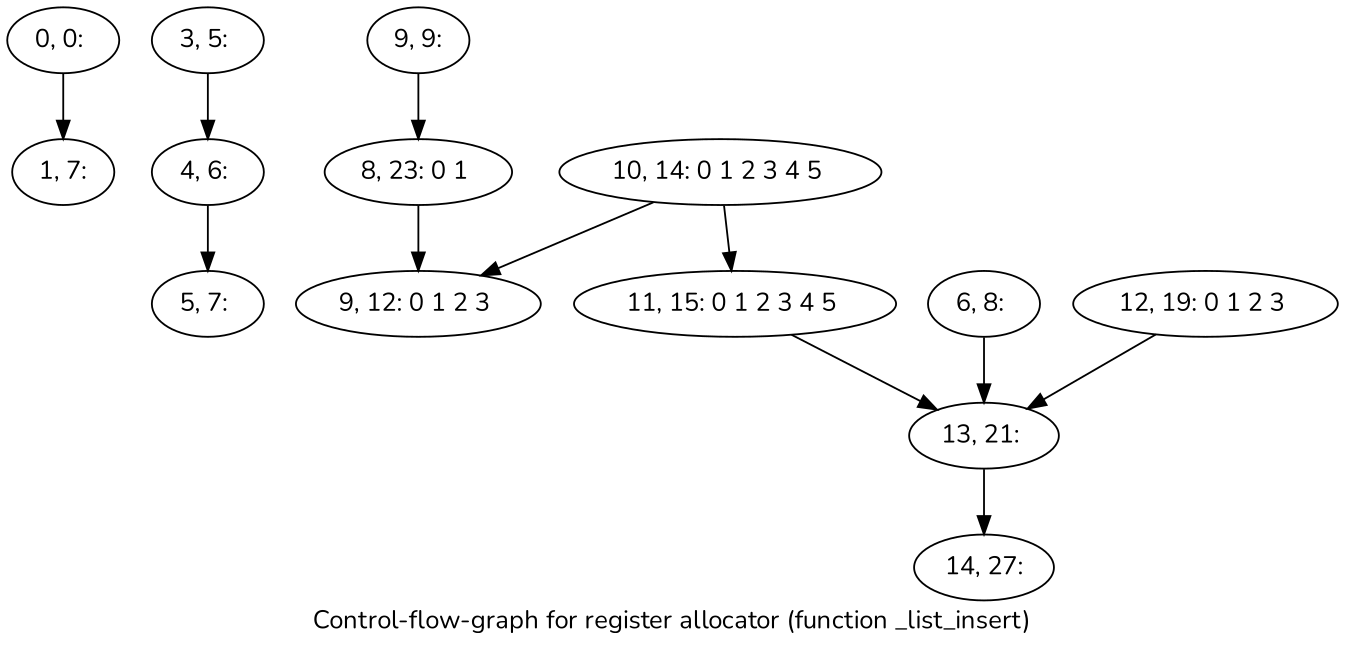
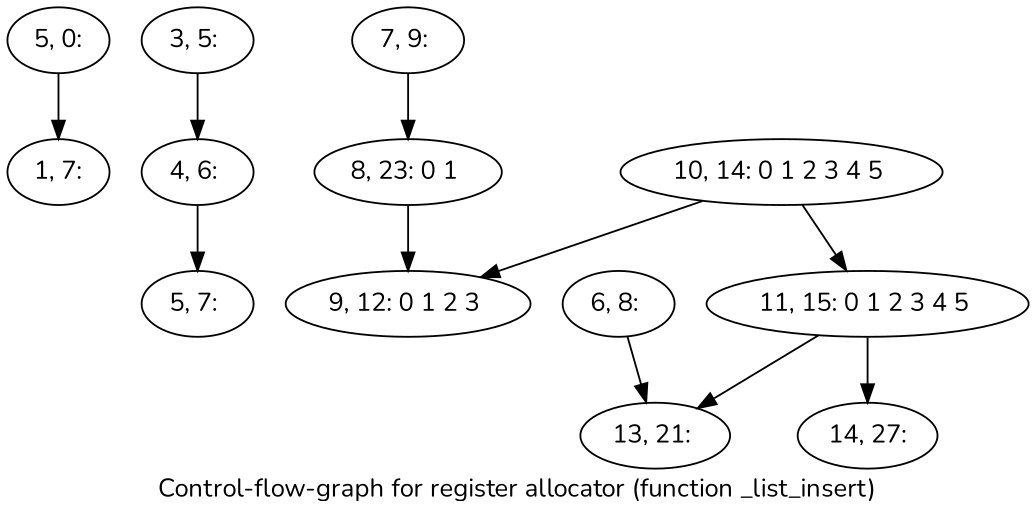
node "0, 0:": label "0, 0:" -> "5, 0:"
node "9, 9:": label "9, 9:" -> "7, 9:"
node "12, 19: 0 1 2 3": removed
edge "13, 21:" -> "14, 27:": now "11, 15: 0 1 2 3 4 5" -> "14, 27:"
